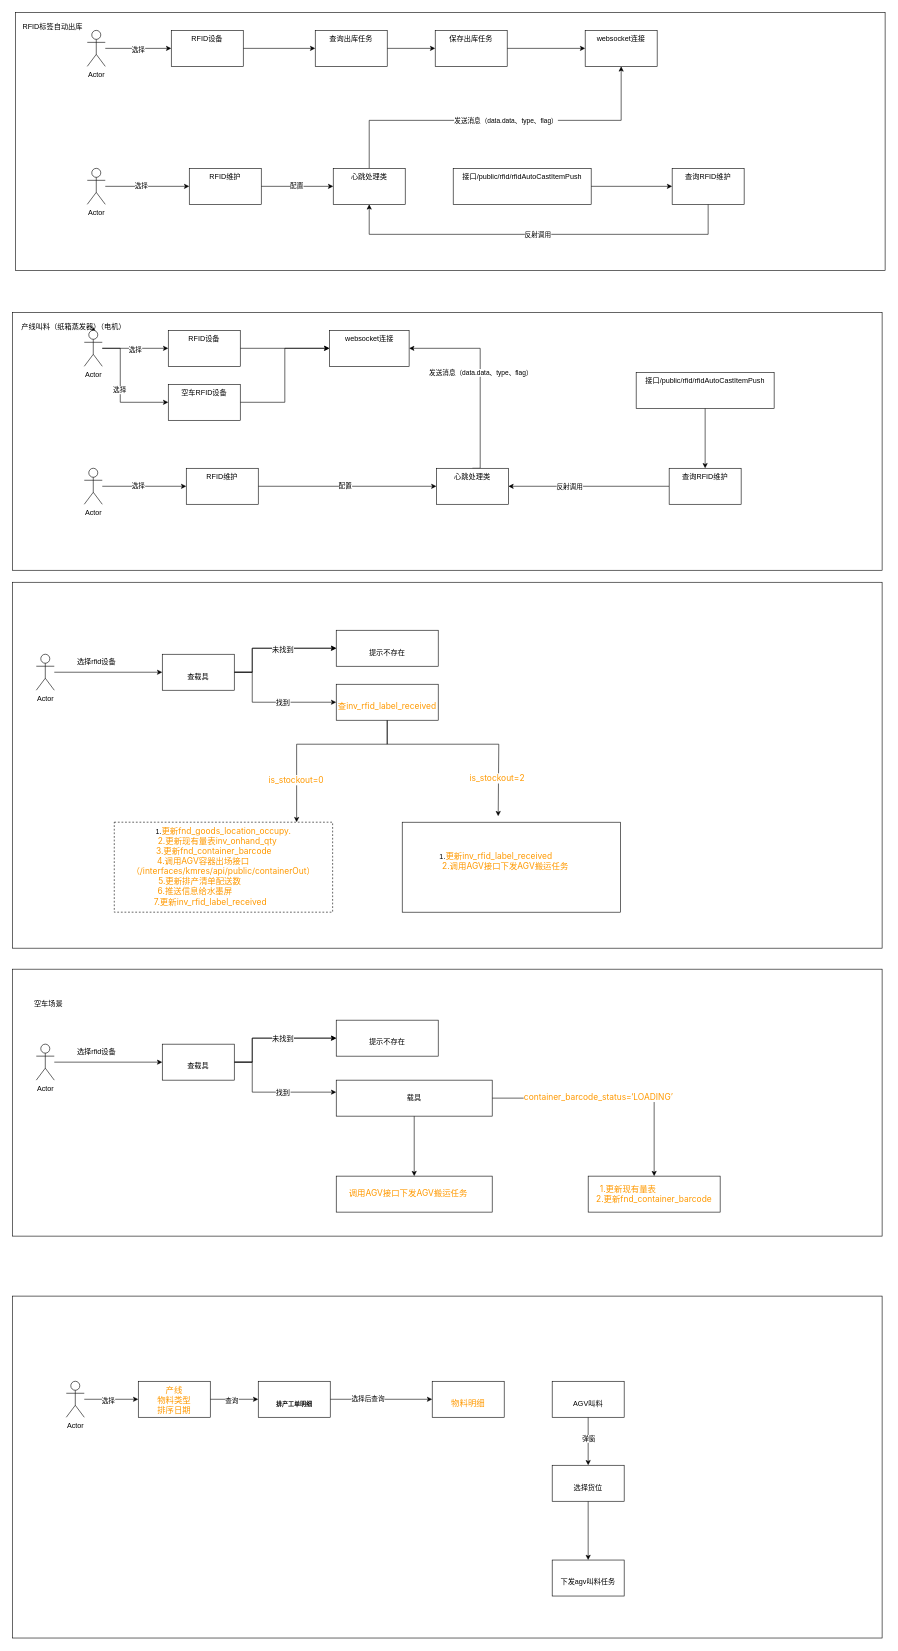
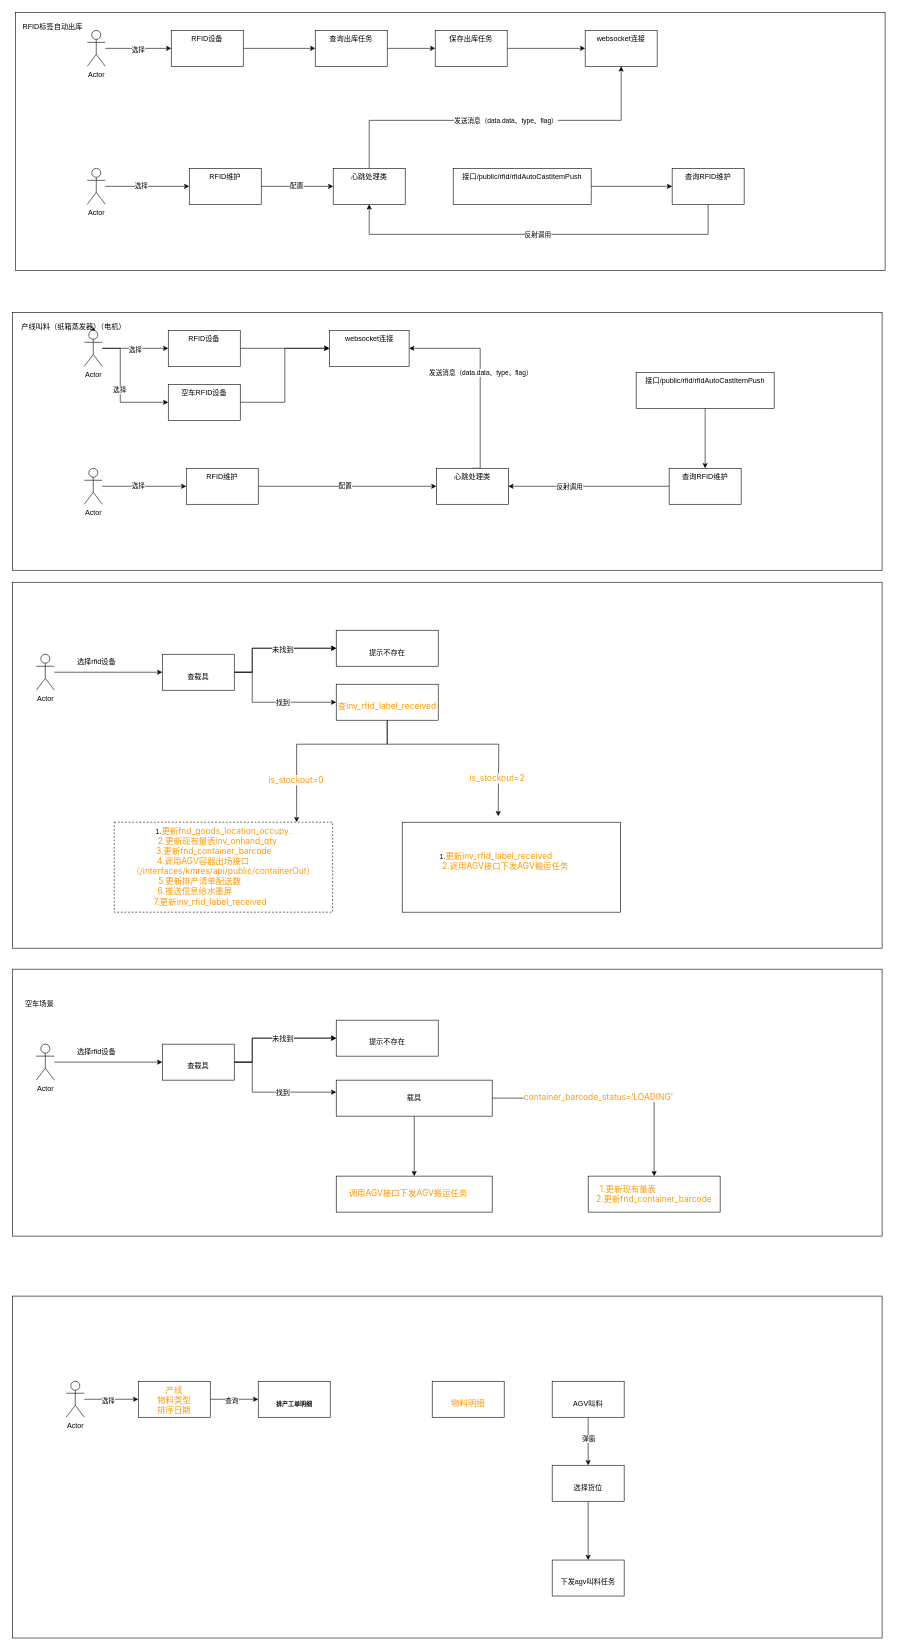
node "空车场景": moved (48, 1004) -> (39, 1004)
edge "排产工单明细" -> "物料明细": removed, label "选择后查询"
